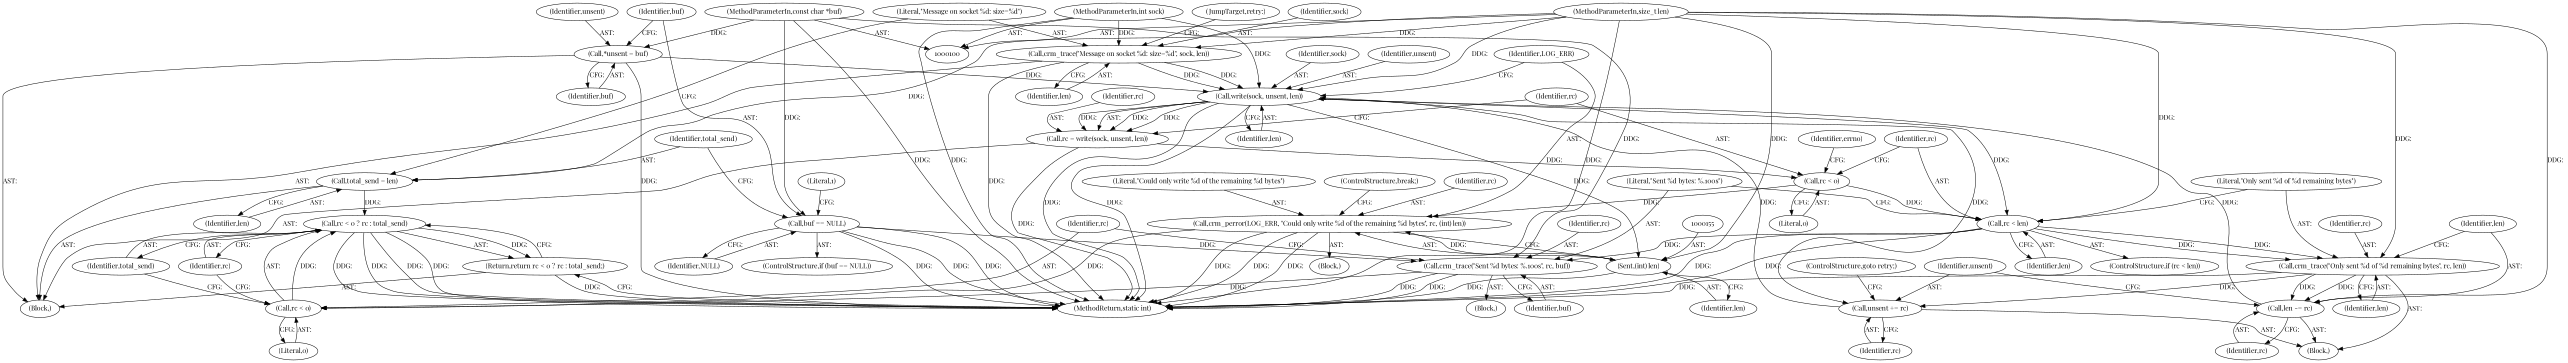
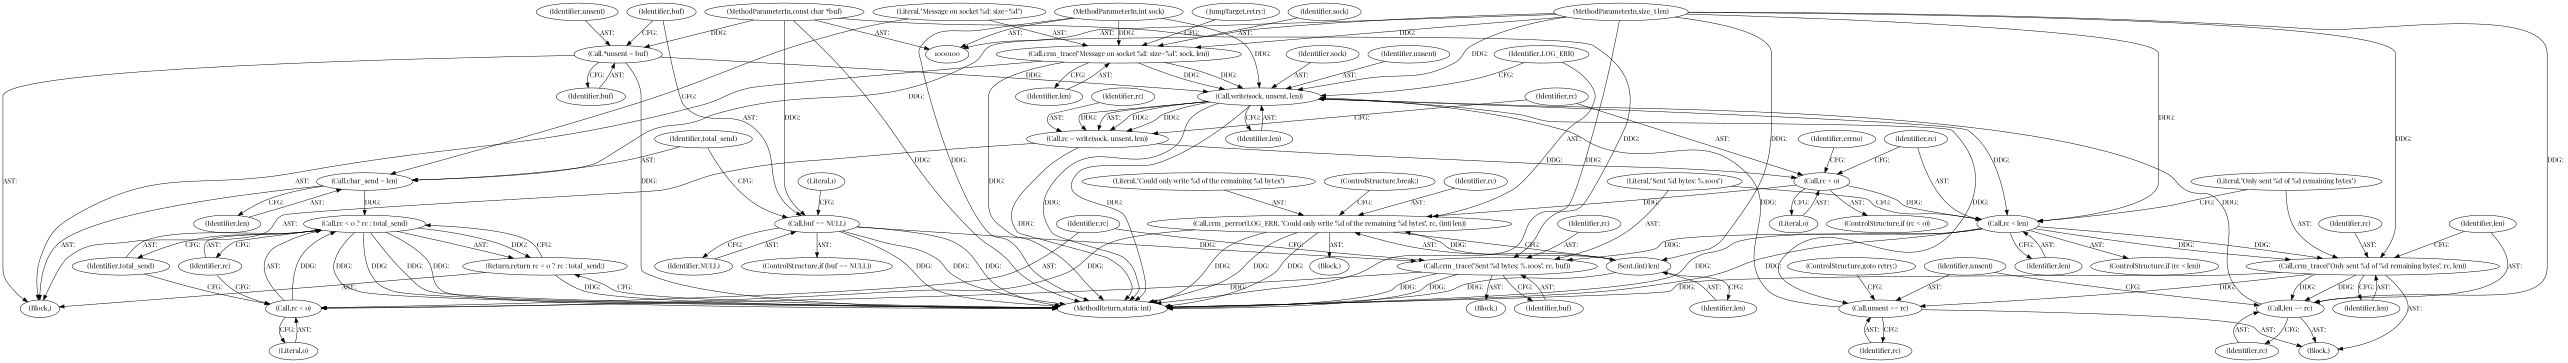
edge "(Call,write(sock, unsent, len))" -> "(Sent,(int) len)": removed, label "DDG:"
node "(Call,total_send = len)": label "(Call,total_send = len)" -> "(Call,char_send = len)"
node "1000155": removed
node "(ControlStructure,if (rc < 0))": added
